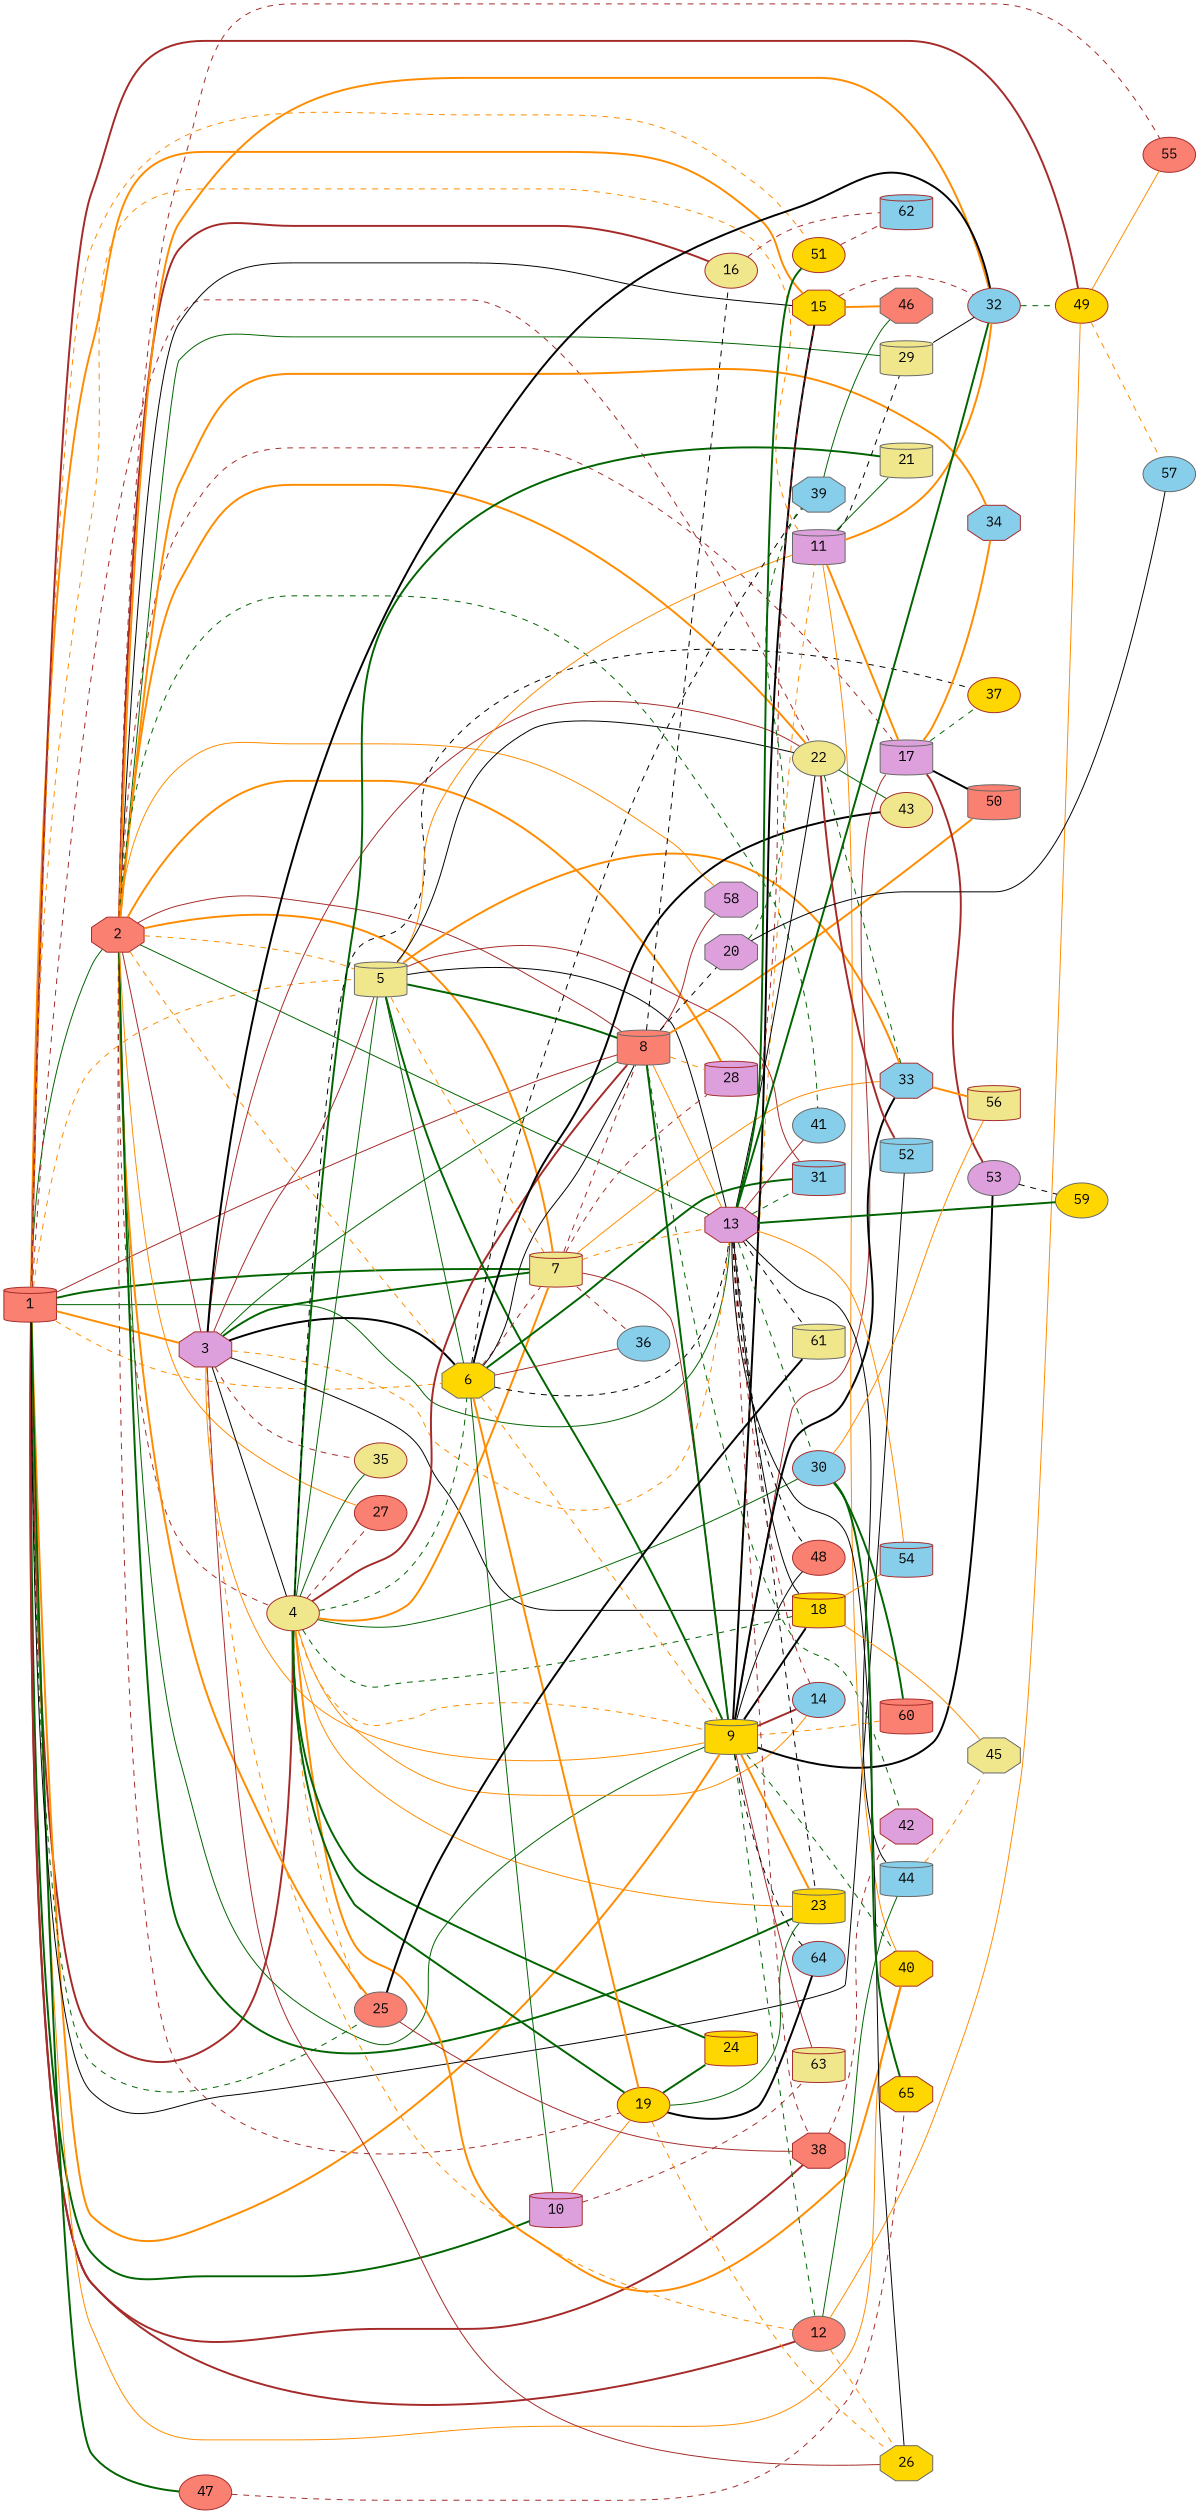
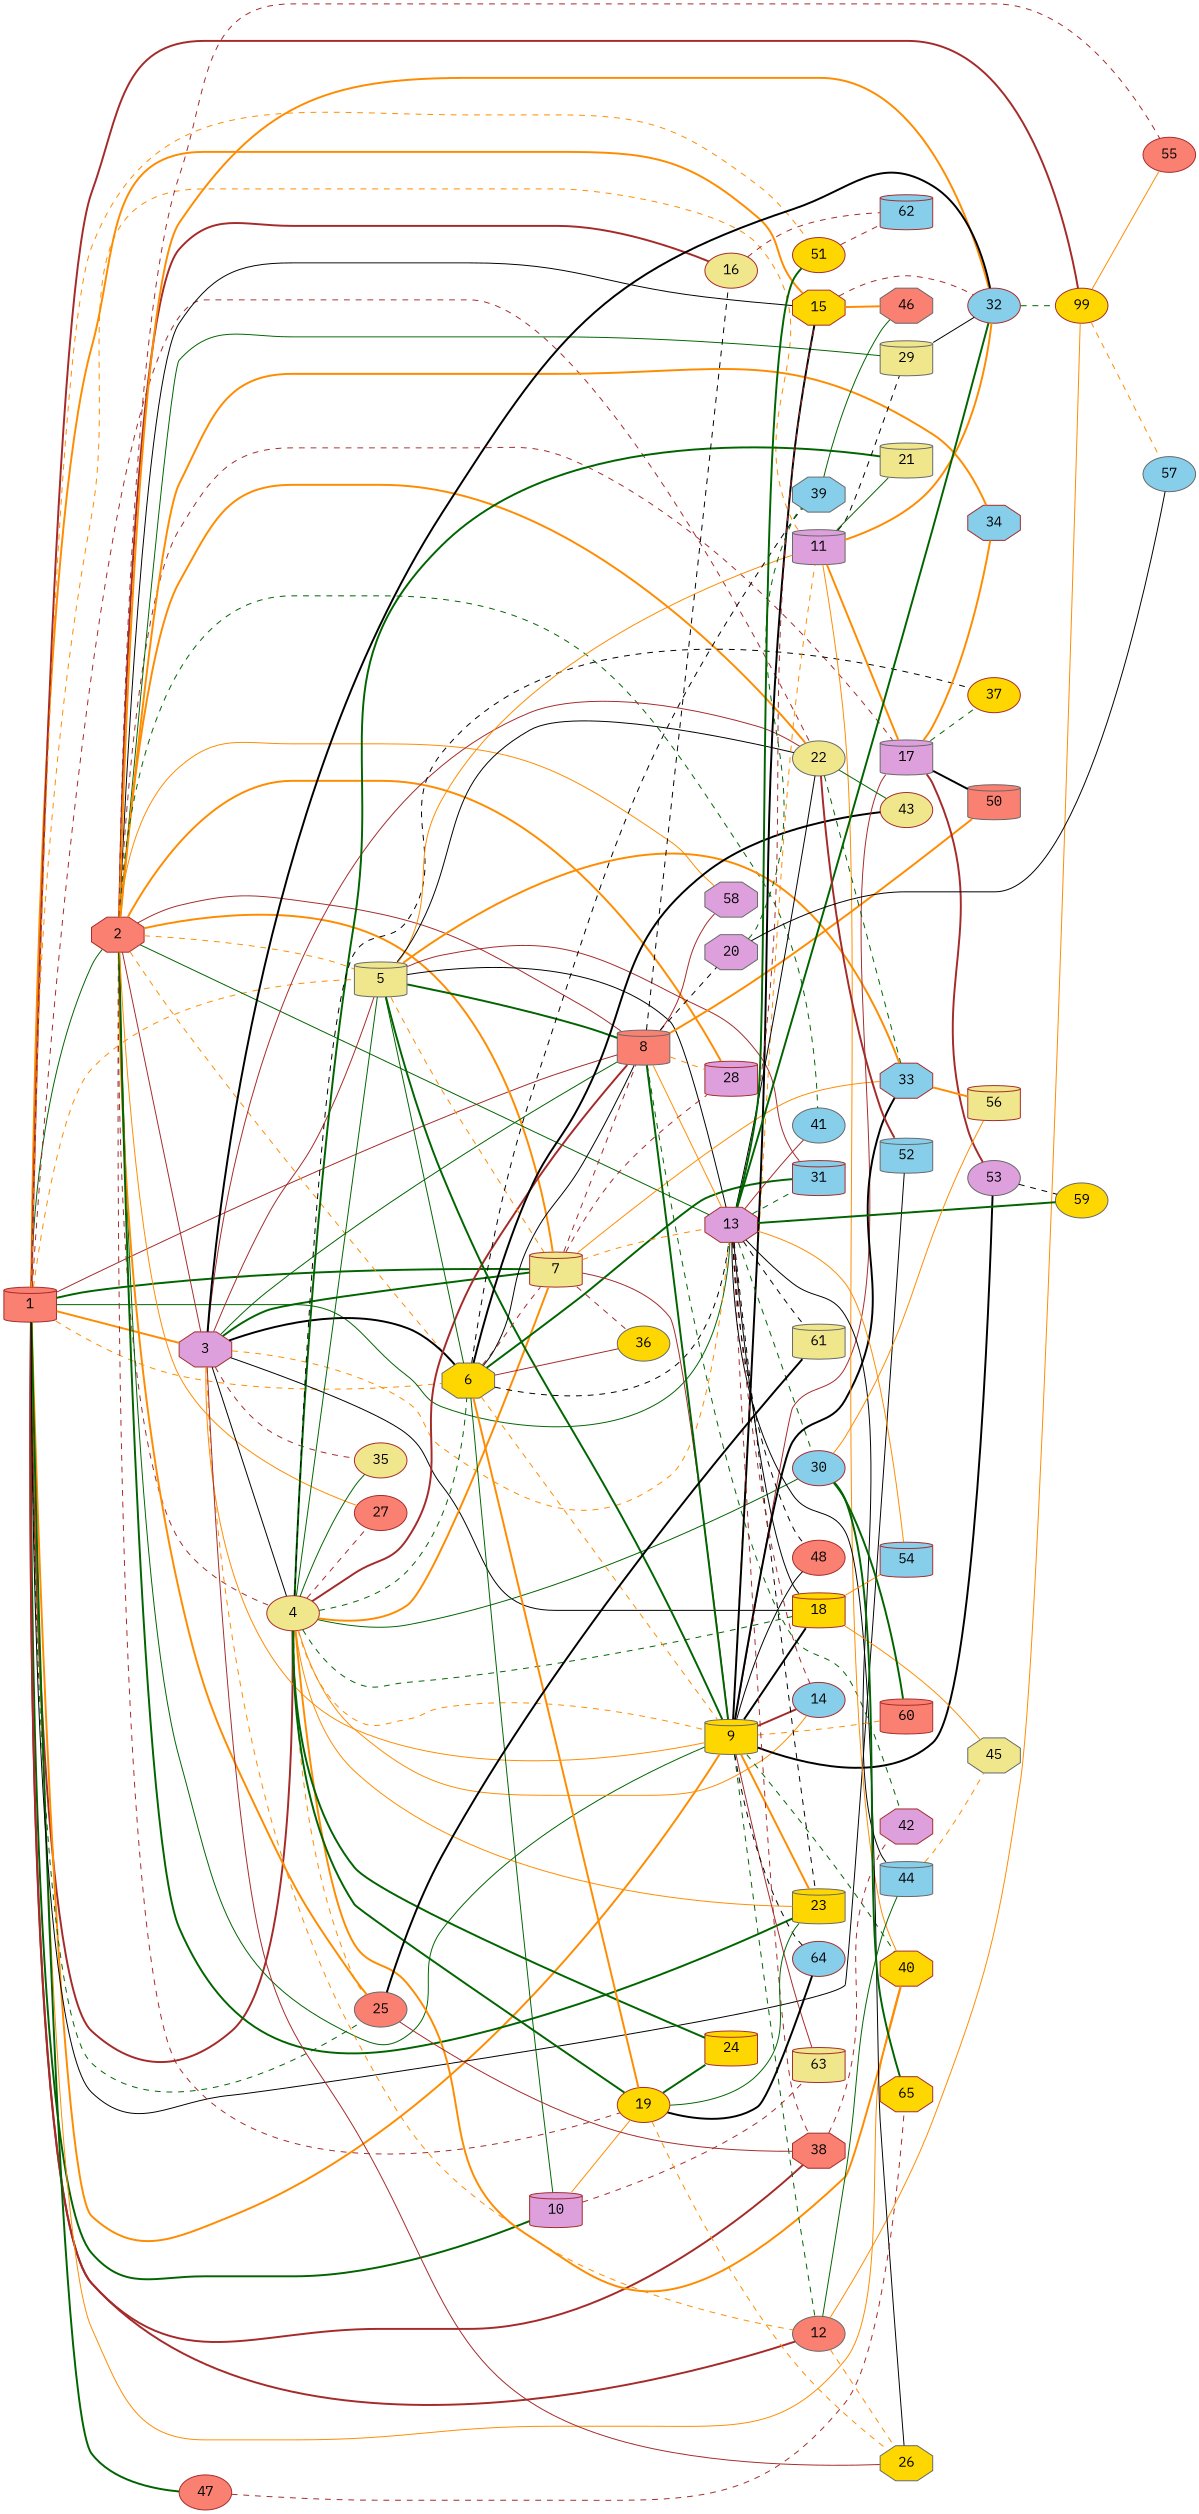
node "49": label "49" -> "99"
node "36": fillcolor skyblue -> gold
